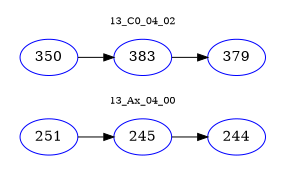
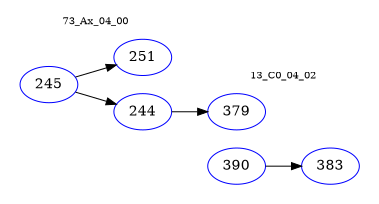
node "350": label "350" -> "390"
edge "383" -> "379": now "244" -> "379"
cluster "13_Ax_04_00": label "13_Ax_04_00" -> "73_Ax_04_00"
edge "251" -> "245": reversed
